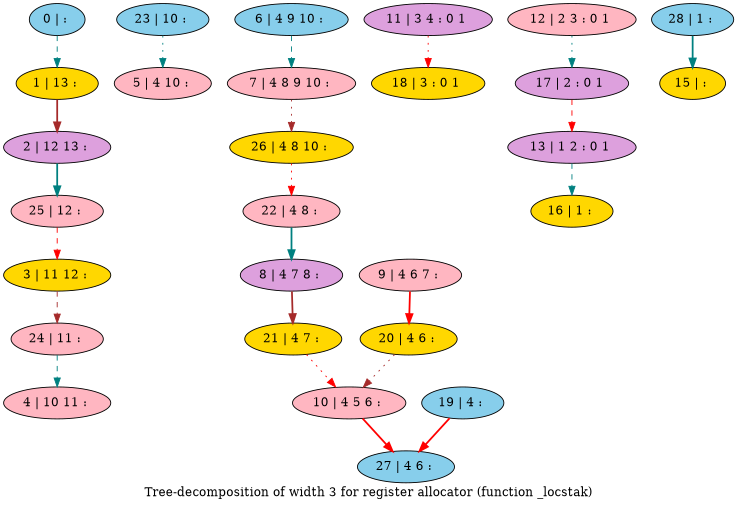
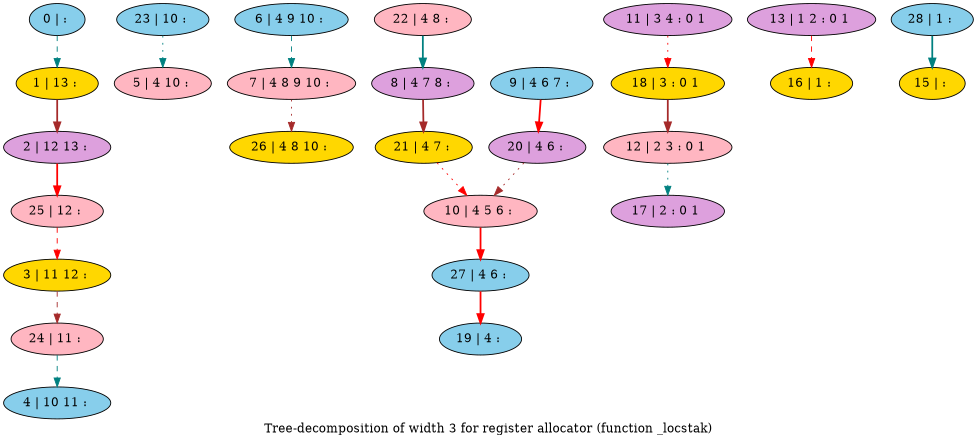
edge "17 | 2 : 0 1" -> "13 | 1 2 : 0 1": removed
edge "18 | 3 : 0 1" -> "12 | 2 3 : 0 1": added
edge "2 | 12 13 :" -> "25 | 12 :": color teal -> red
edge "26 | 4 8 10 :" -> "22 | 4 8 :": removed
edge "13 | 1 2 : 0 1" -> "16 | 1 :": color teal -> red
node "9 | 4 6 7 :": fillcolor lightpink -> skyblue
node "20 | 4 6 :": fillcolor gold -> plum
node "4 | 10 11 :": fillcolor lightpink -> skyblue
edge "19 | 4 :" -> "27 | 4 6 :": reversed
